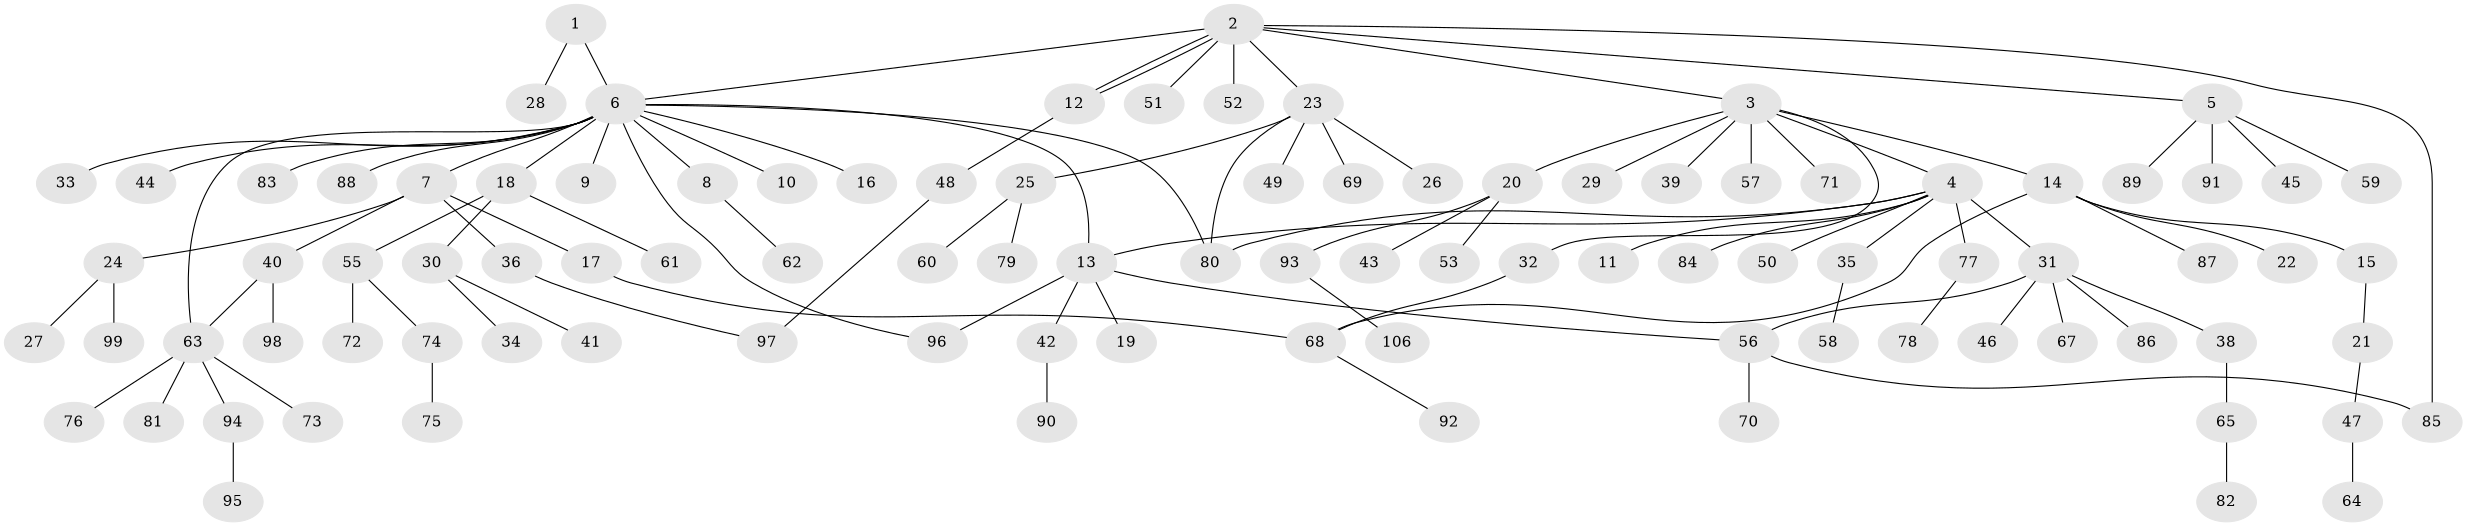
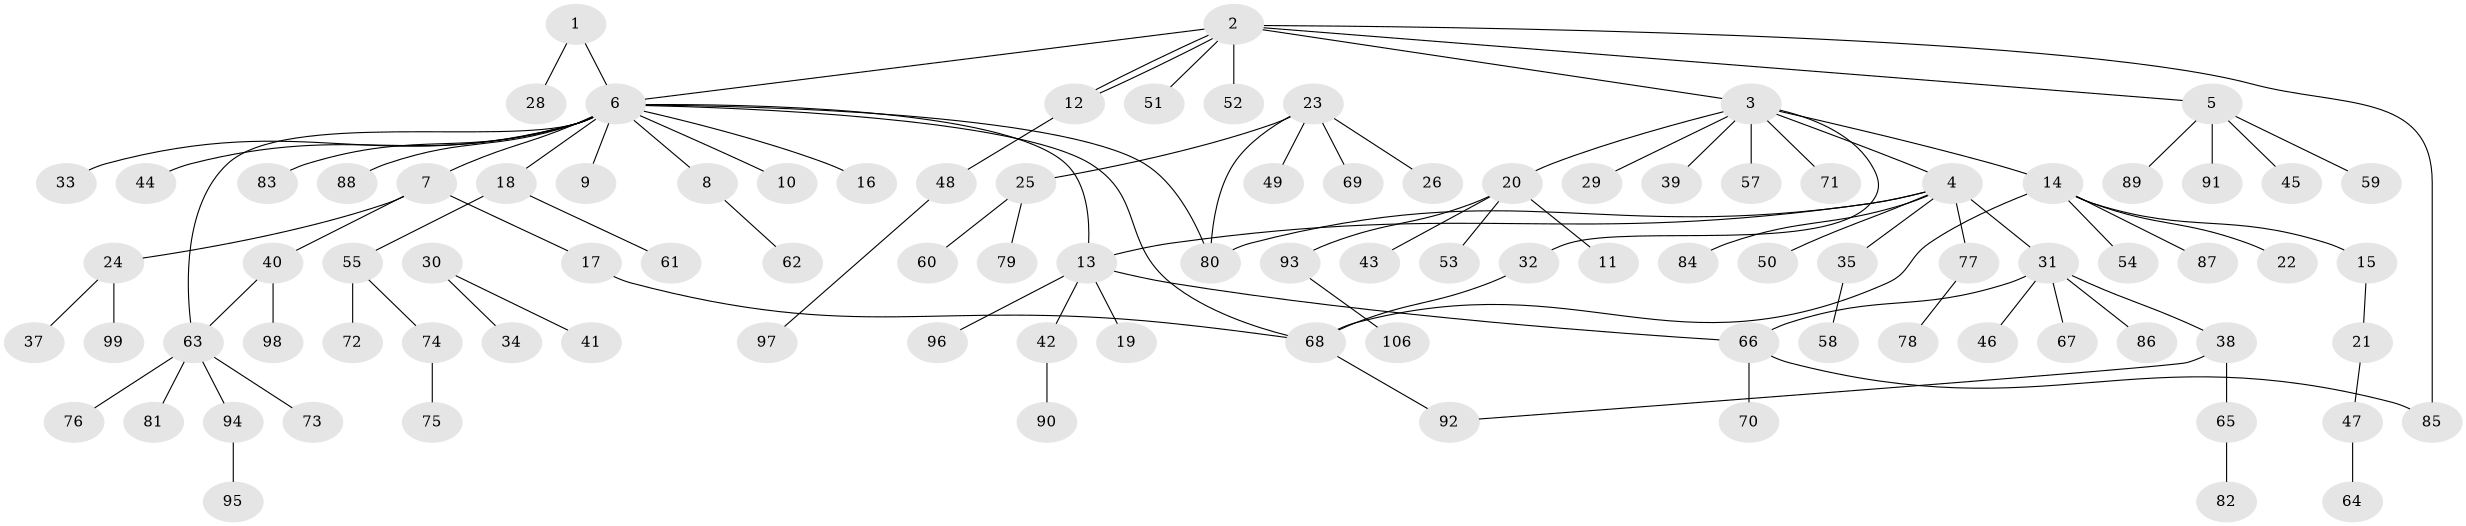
edge "2" -- "23": removed
edge "18" -- "30": removed
edge "4" -- "11": now "20" -- "11"
node "36": removed
node "54": added
edge "6" -- "96": now "6" -- "68"
node "27": label "27" -> "37"
node "56": label "56" -> "66"
edge "38" -- "92": added
